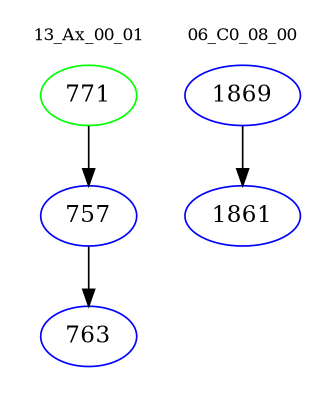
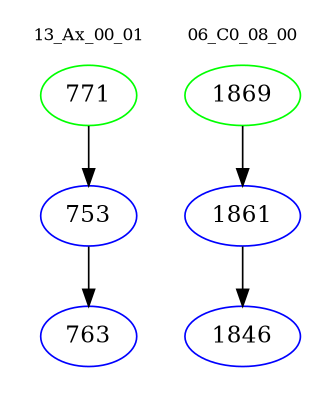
node "1869": color blue -> green
node "757": label "757" -> "753"
node "1846": added
